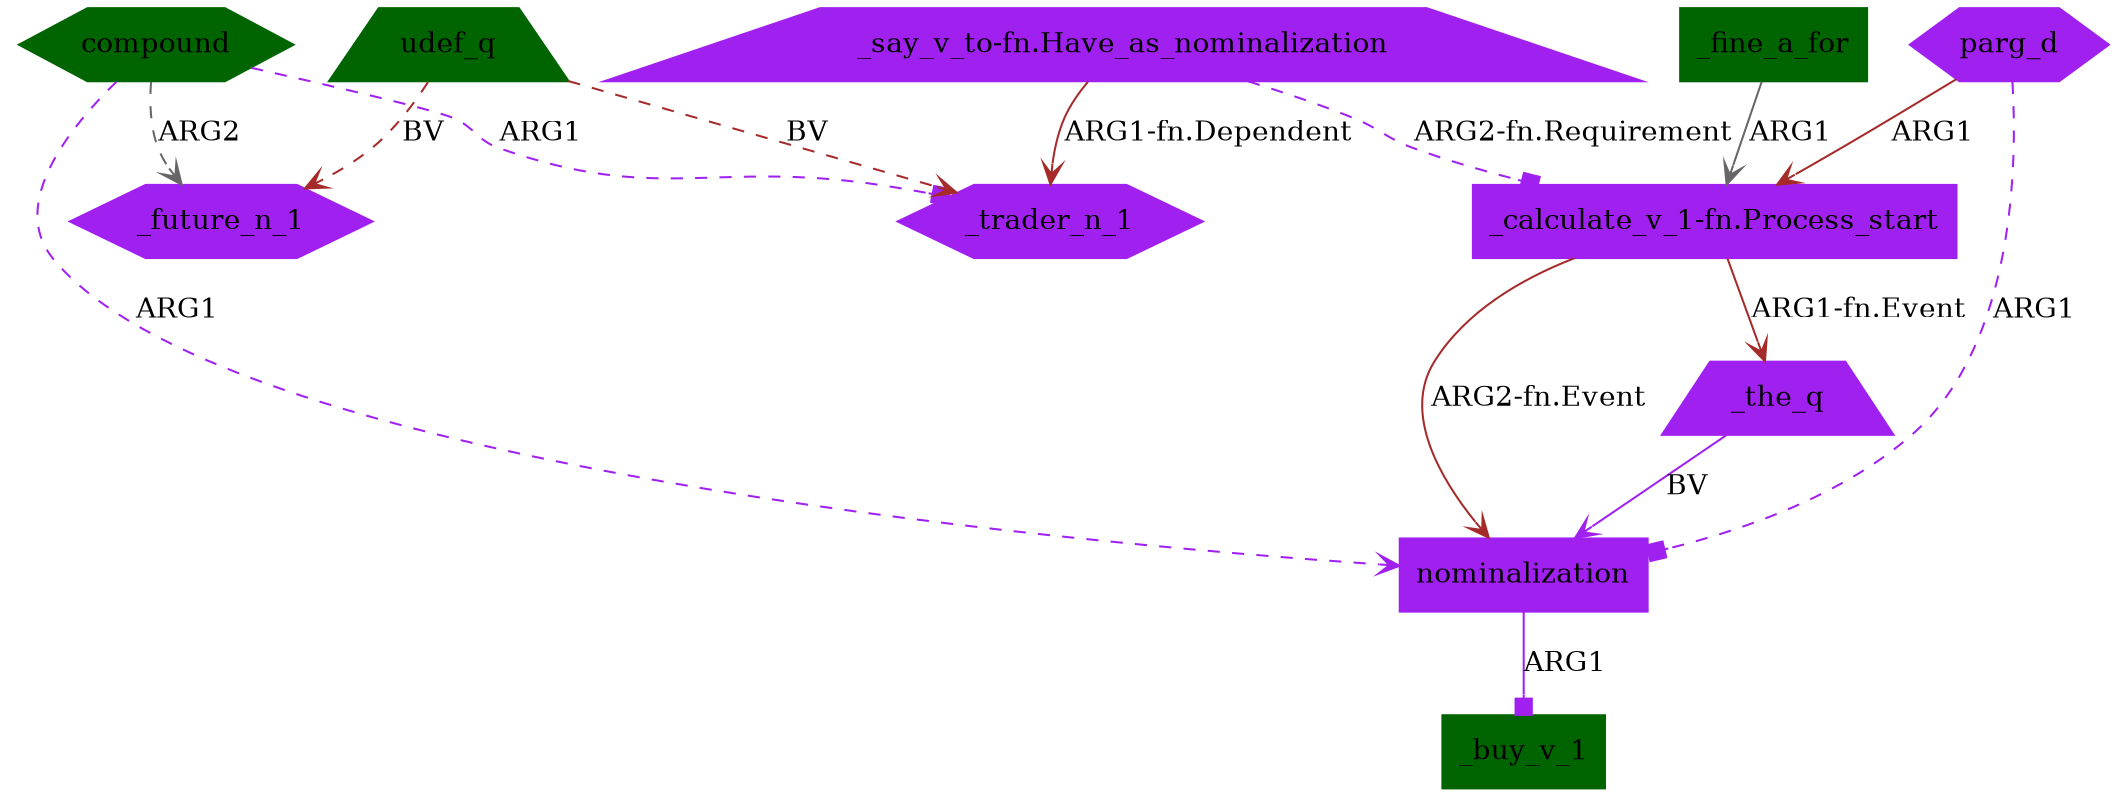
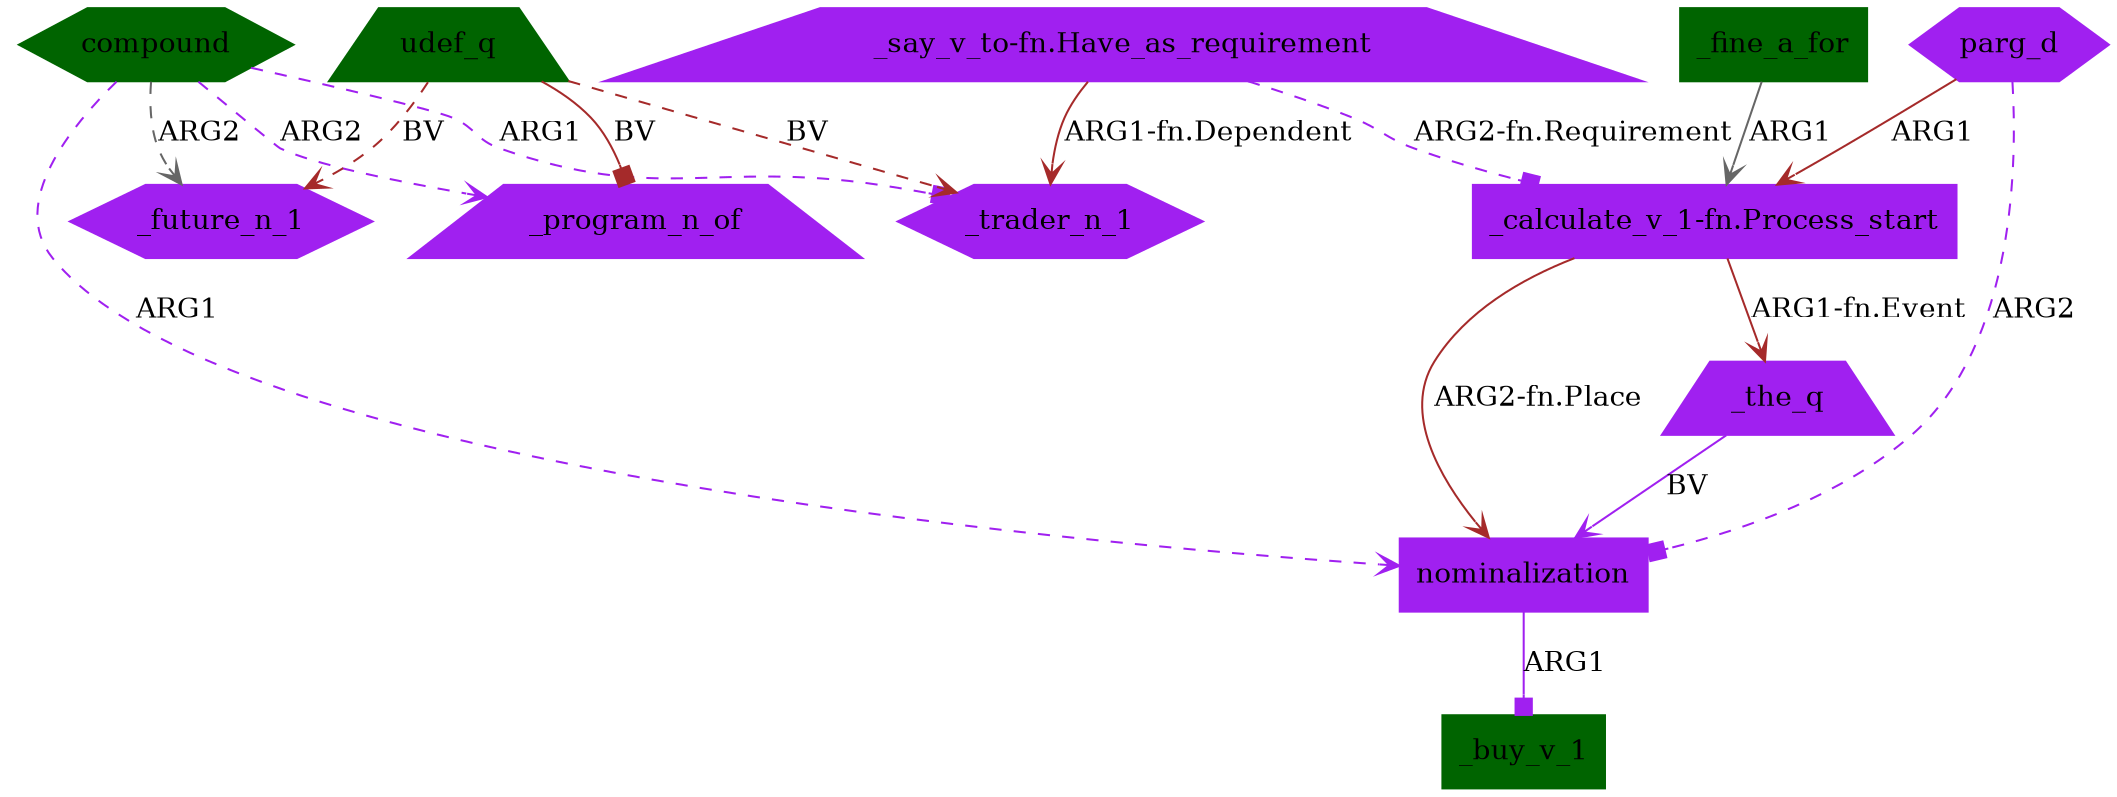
node "_say_v_to-fn.Have_as_nominalization": label "_say_v_to-fn.Have_as_nominalization" -> "_say_v_to-fn.Have_as_requirement"
node "_program_n_of": added
edge "parg_d" -> "nominalization": label "ARG1" -> "ARG2"
edge "_calculate_v_1-fn.Process_start" -> "nominalization": label "ARG2-fn.Event" -> "ARG2-fn.Place"
